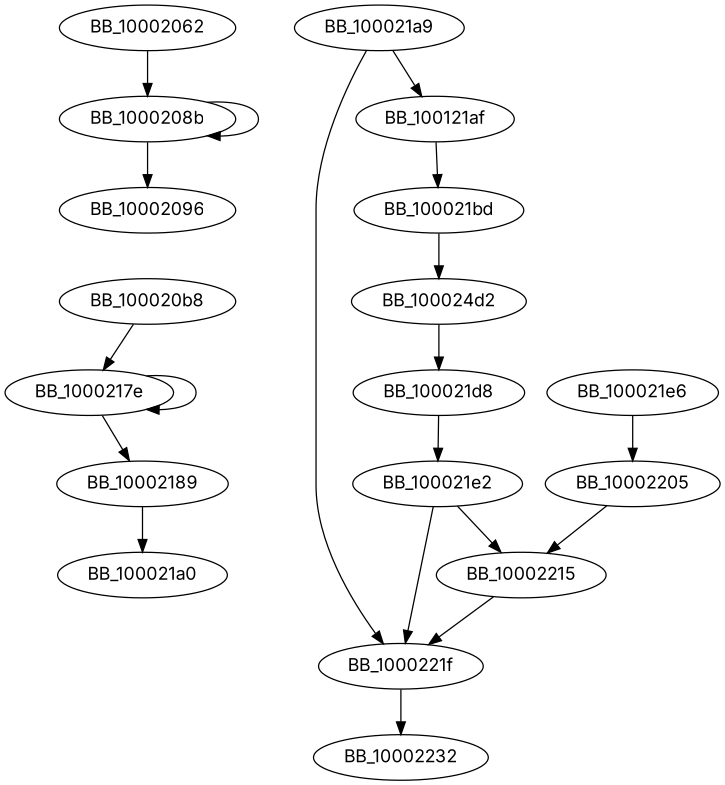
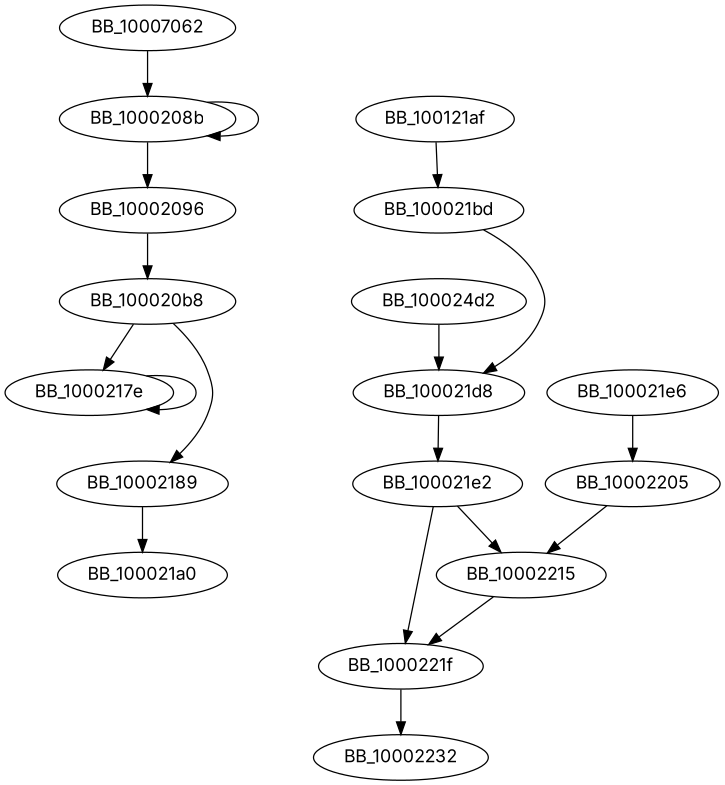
node "BB_10002062": label "BB_10002062" -> "BB_10007062"
node "BB_100021a9": removed
edge "BB_10002096" -> "BB_100020b8": added
edge "BB_100021bd" -> "BB_100024d2": now "BB_100021bd" -> "BB_100021d8"
edge "BB_1000217e" -> "BB_10002189": now "BB_100020b8" -> "BB_10002189"
